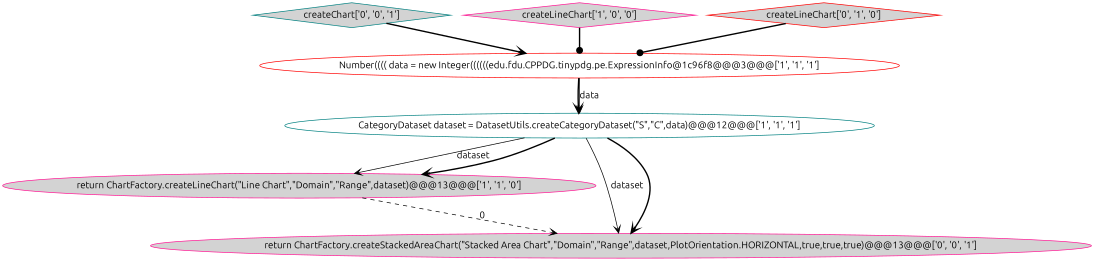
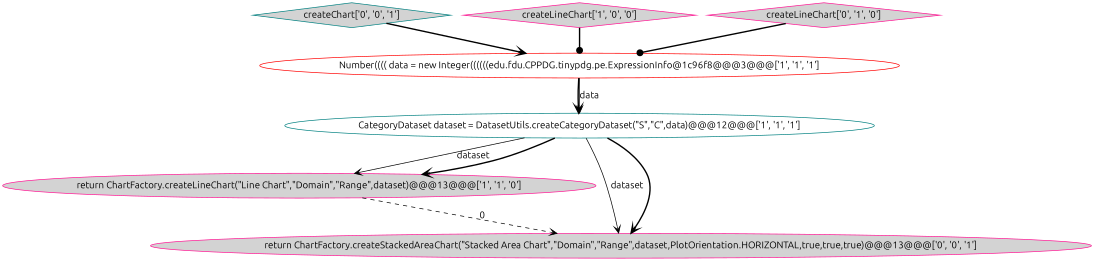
node "createLineChart['0', '1', '0']": color red -> deeppink
